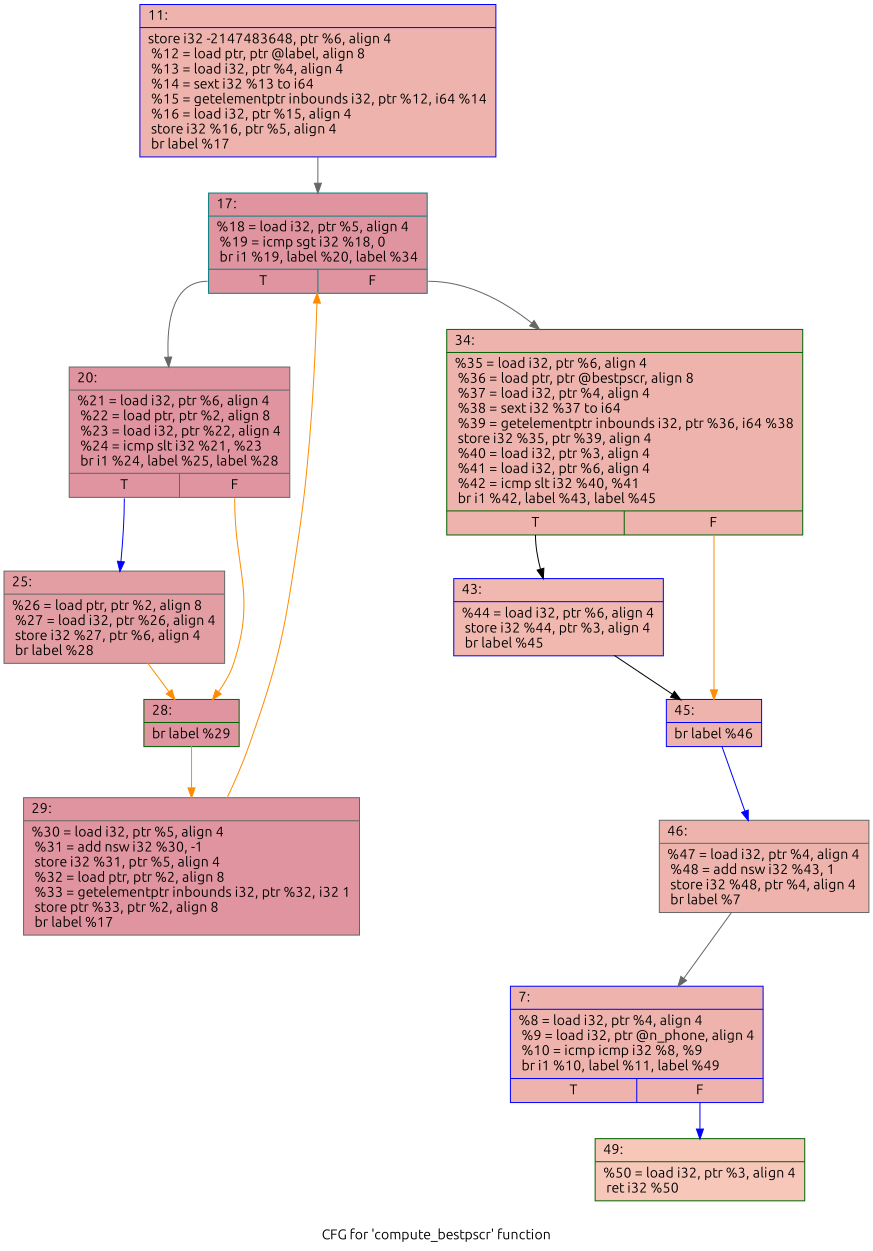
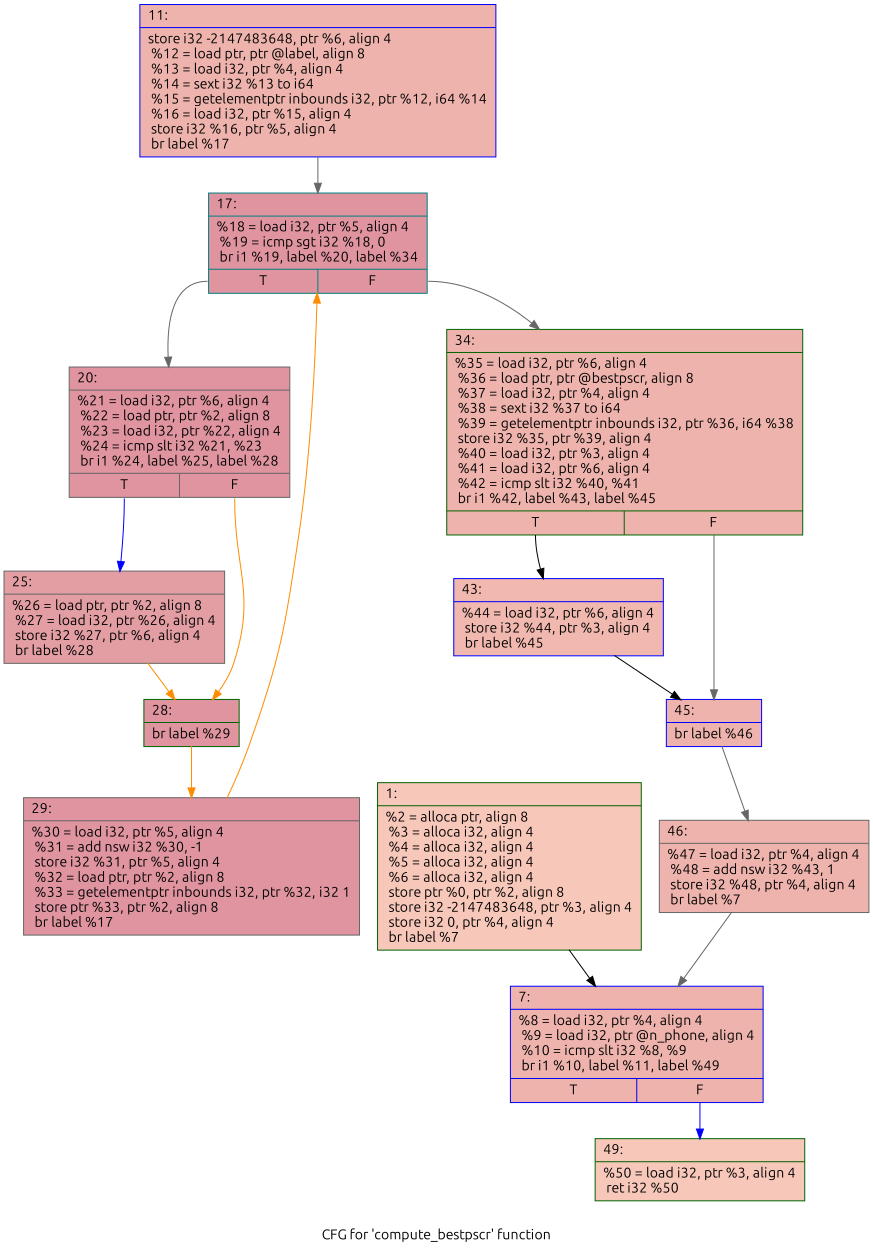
edge "34:" -> "45:": color darkorange -> gray40
edge "45:" -> "46:": color blue -> gray40
node "1:": added
node "7:": text "%10 = icmp icmp i32 %8, %9" -> "%10 = icmp slt i32 %8, %9"
